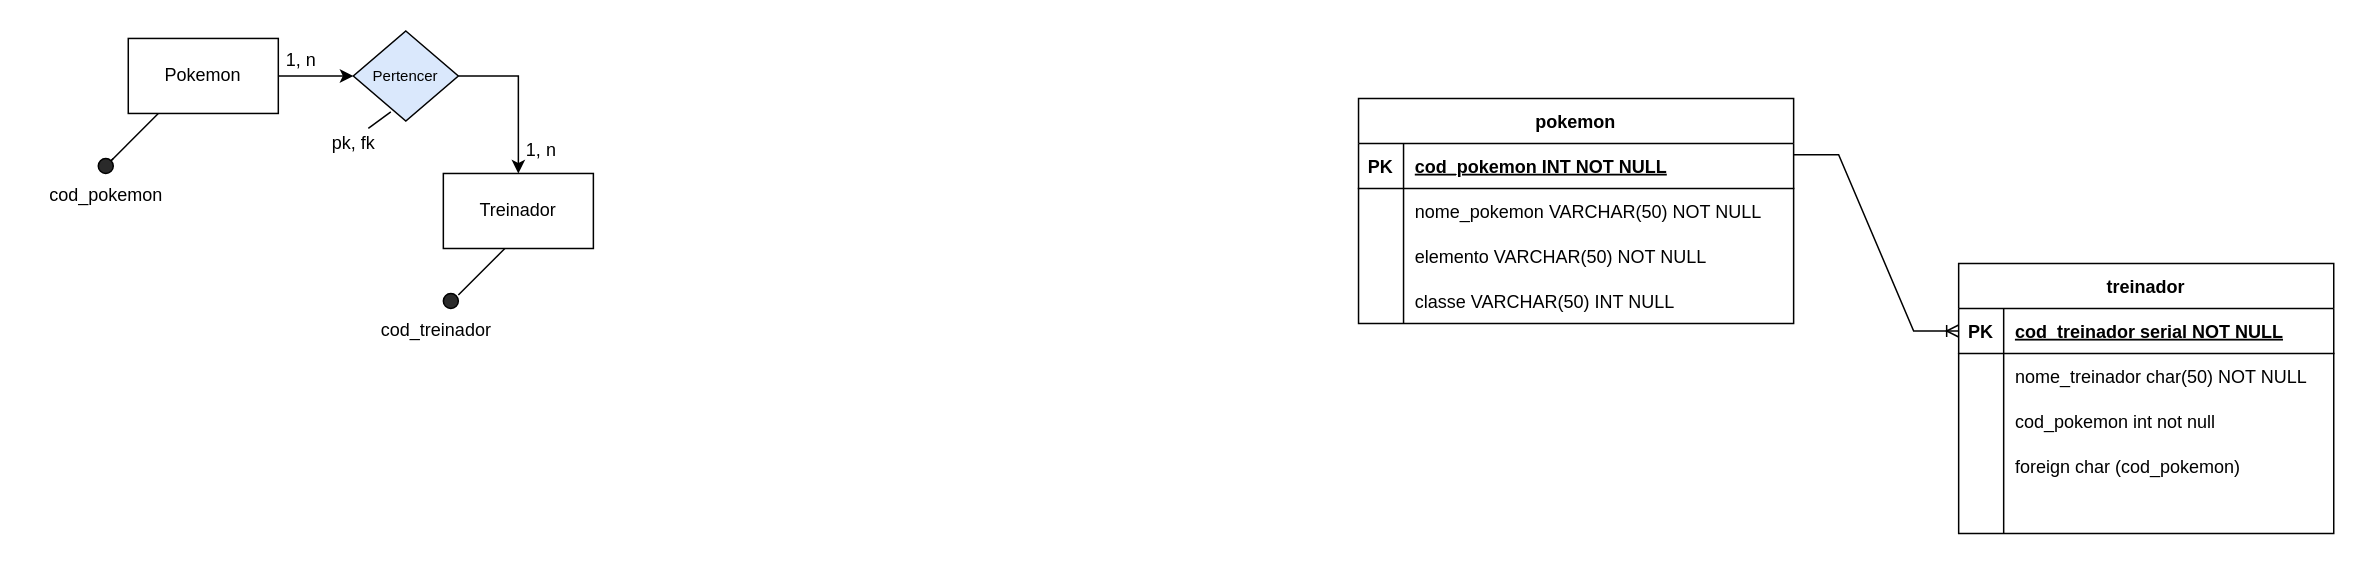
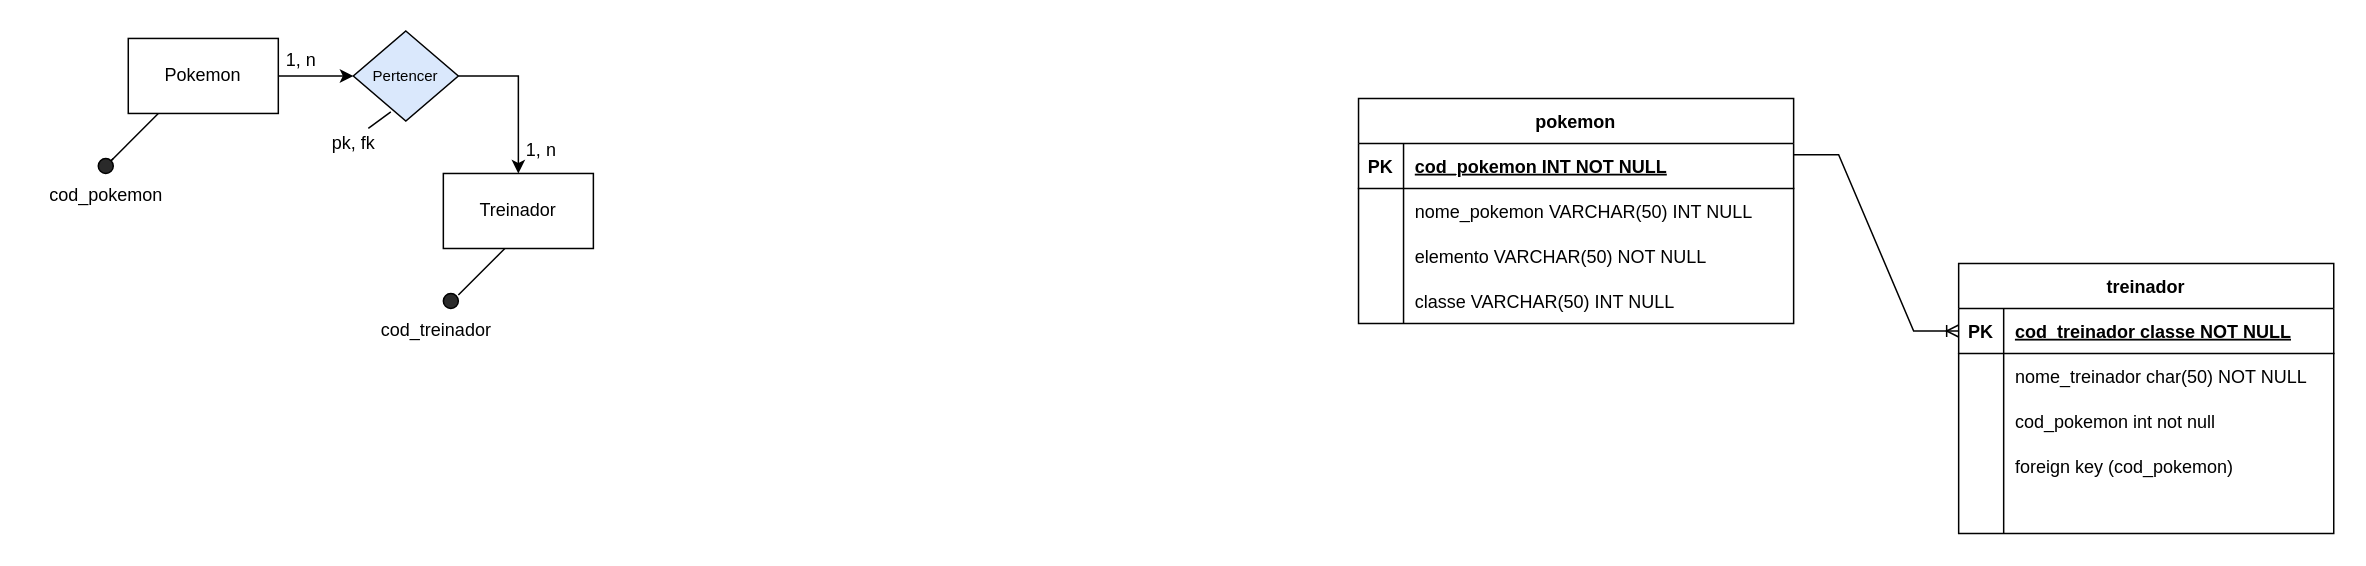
node "nome_pokemon VARCHAR(50) NOT NULL": label "nome_pokemon VARCHAR(50) NOT NULL" -> "nome_pokemon VARCHAR(50) INT NULL"
node "cod_treinador serial NOT NULL": label "cod_treinador serial NOT NULL" -> "cod_treinador classe NOT NULL"
node "foreign char (cod_pokemon)": label "foreign char (cod_pokemon)" -> "foreign key (cod_pokemon)"
